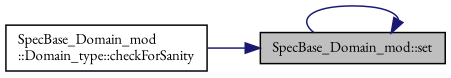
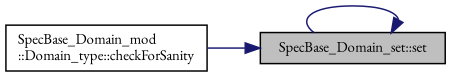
node "SpecBase_Domain_mod::set": label "SpecBase_Domain_mod::set" -> "SpecBase_Domain_set::set"
